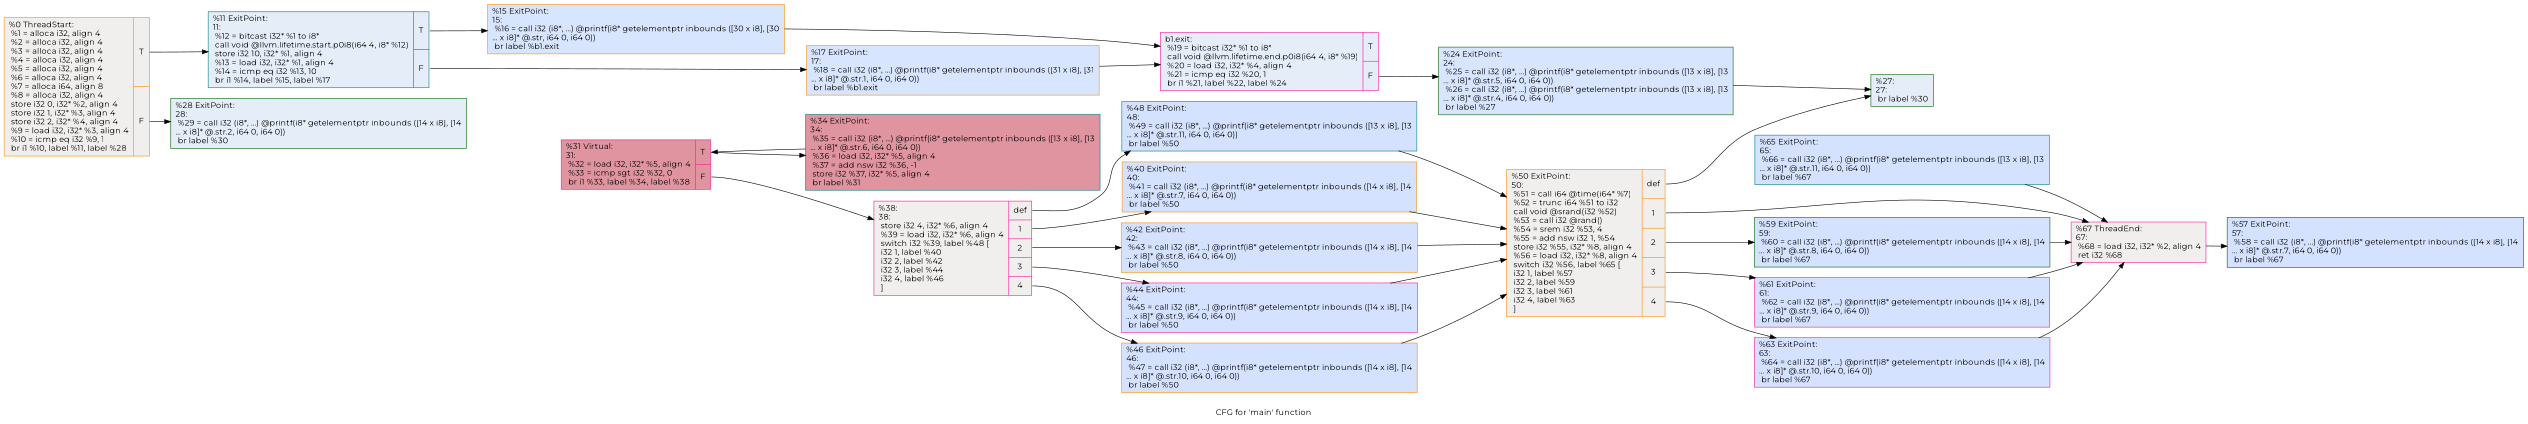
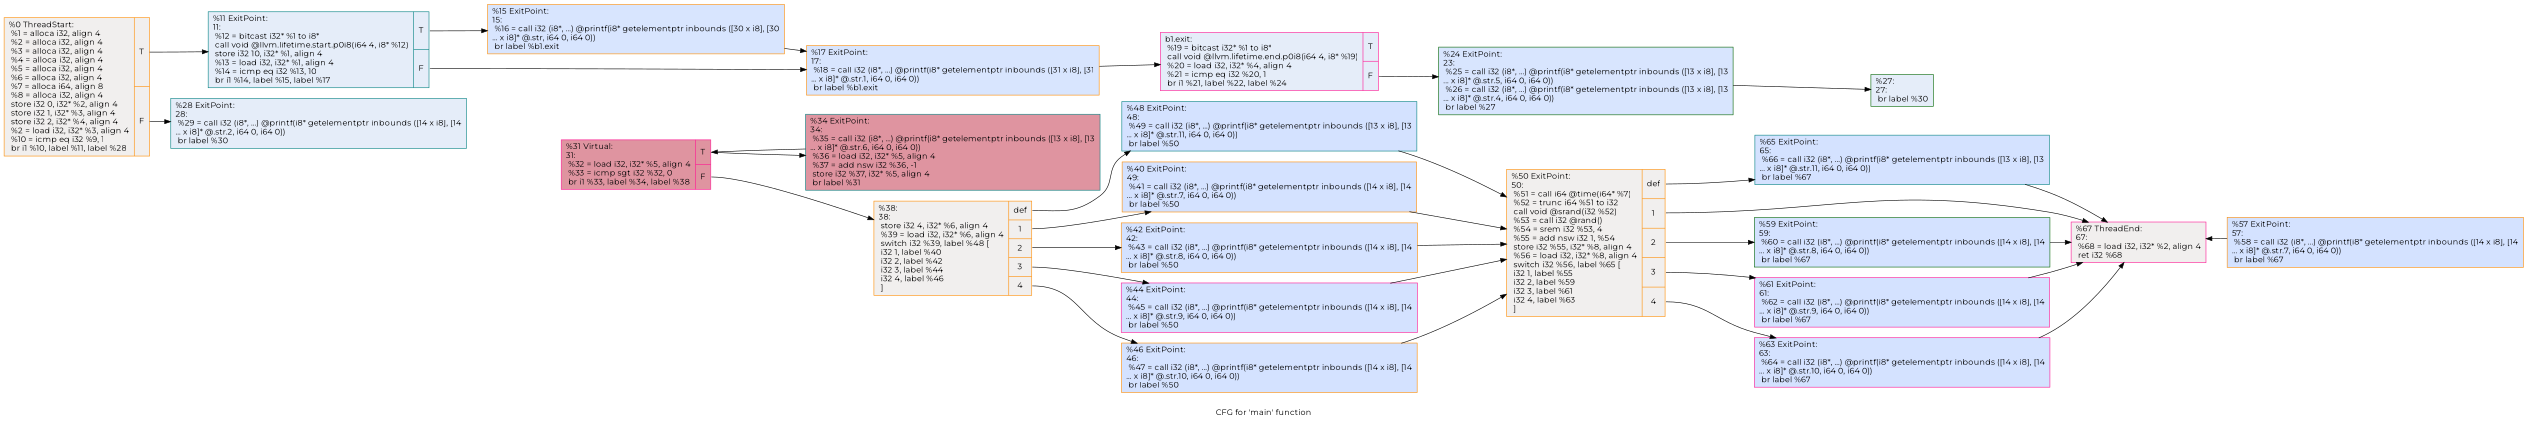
edge "%15 ExitPoint:" -> "b1.exit:": now "%15 ExitPoint:" -> "%17 ExitPoint:"
node "%24 ExitPoint:": text "24:" -> "23:"
node "%28 ExitPoint:": color darkgreen -> teal
edge "%50 ExitPoint:" -> "%27:": now "%50 ExitPoint:" -> "%65 ExitPoint:"
node "%0 ThreadStart:": text "%9 = load i32, i32* %3, align 4" -> "%2 = load i32, i32* %3, align 4"
node "%40 ExitPoint:": text "40:" -> "49:"
node "%57 ExitPoint:": color darkgreen -> darkorange
edge "%67 ThreadEnd:" -> "%57 ExitPoint:": reversed
node "%38:": color deeppink -> darkorange
node "%50 ExitPoint:": text "i32 1, label %57" -> "i32 1, label %55"
